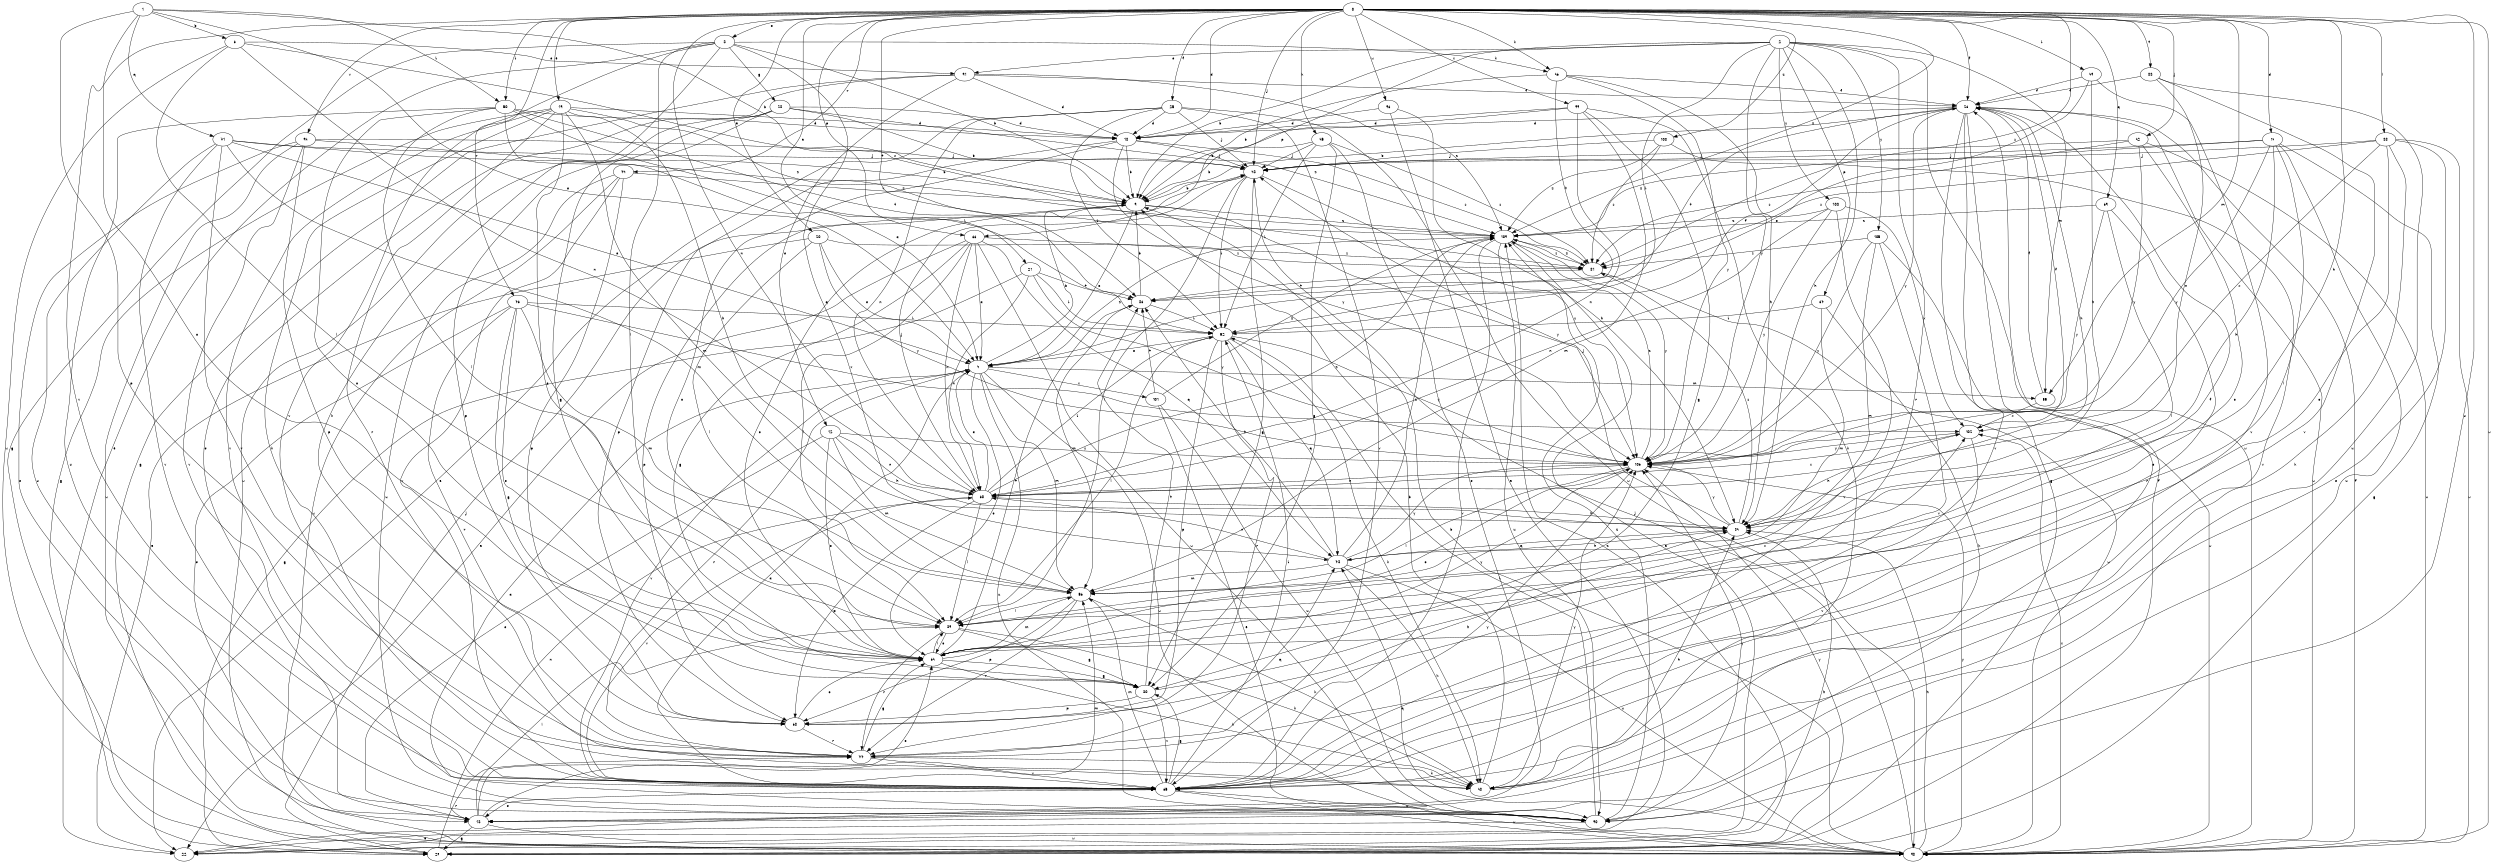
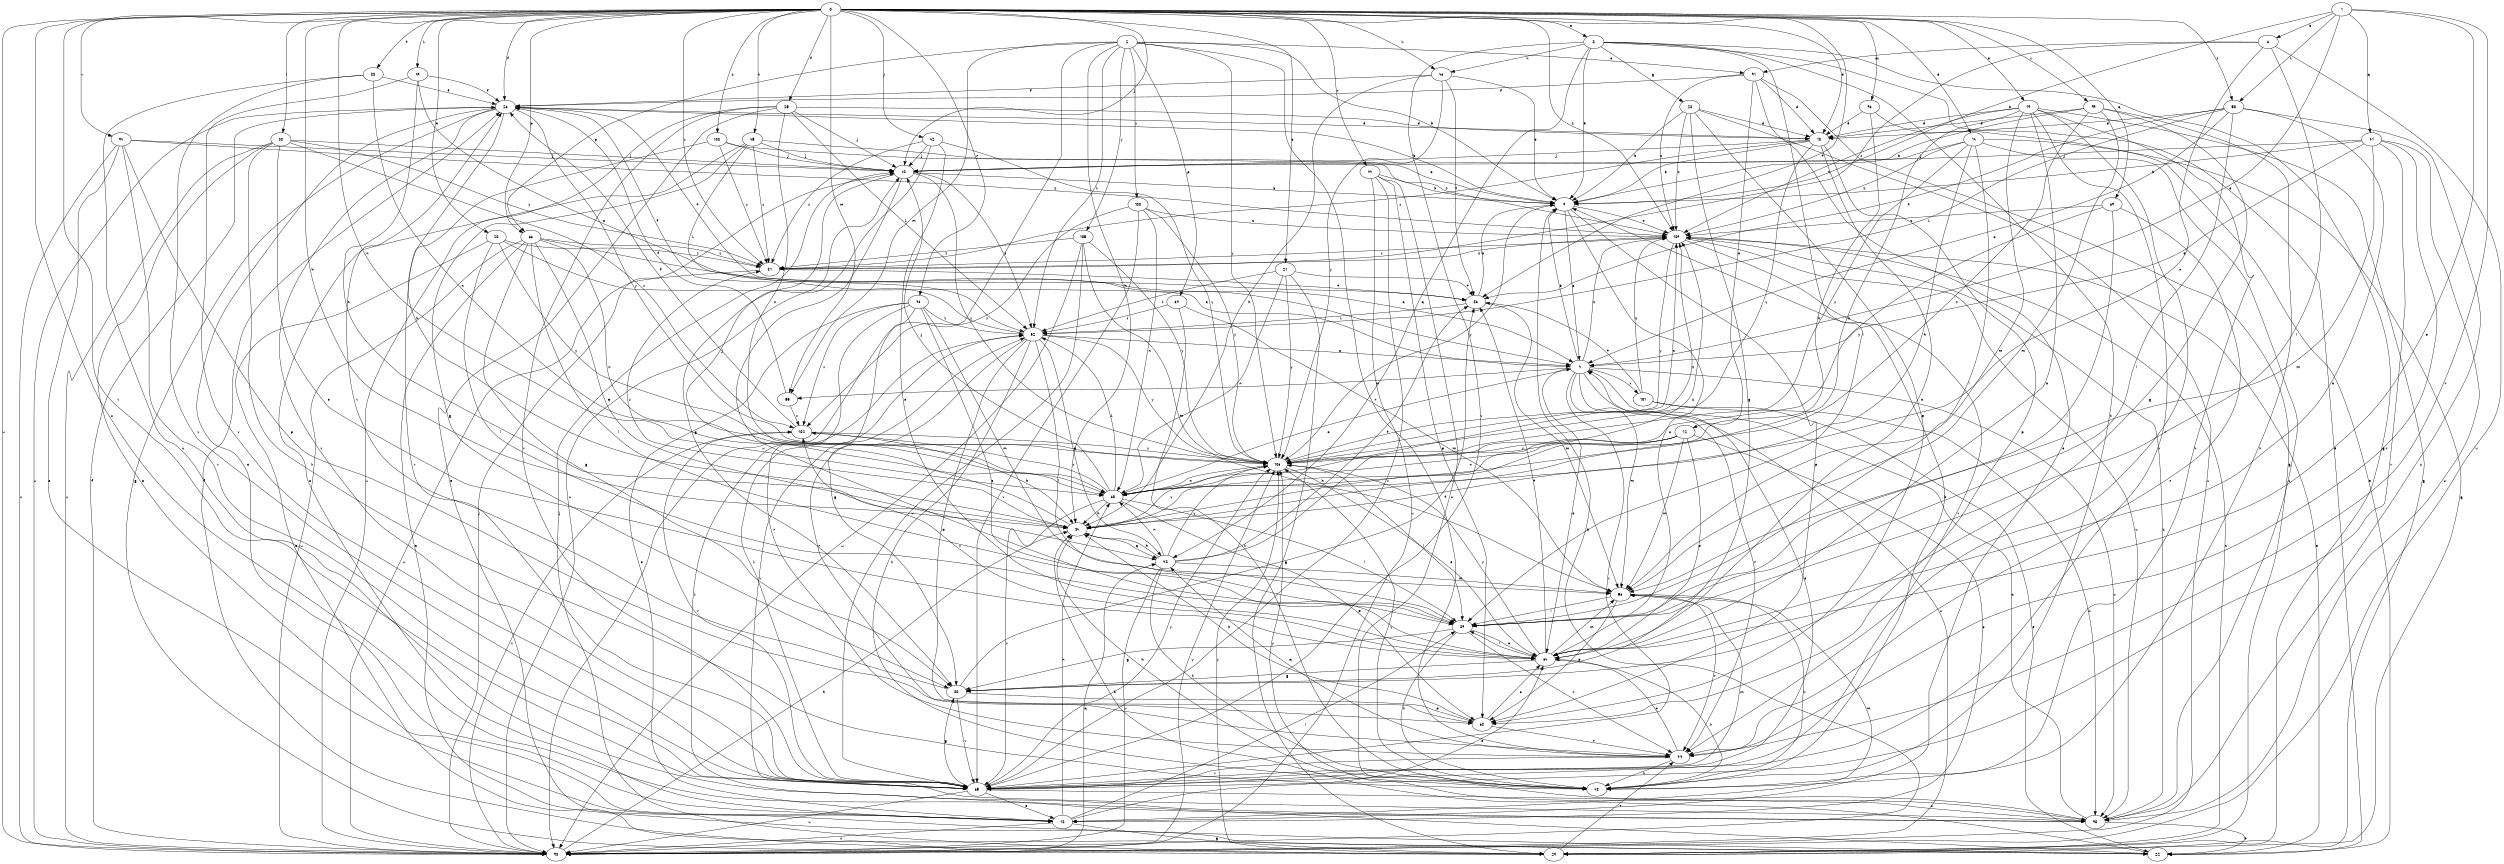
edge "74" -> "9": label "v" -> "b"
edge "1" -> "77": label "p" -> "r"
edge "30" -> "26": label "f" -> "v"
edge "77" -> "64": label "g" -> "o"
edge "22" -> "52": added, label "l"
